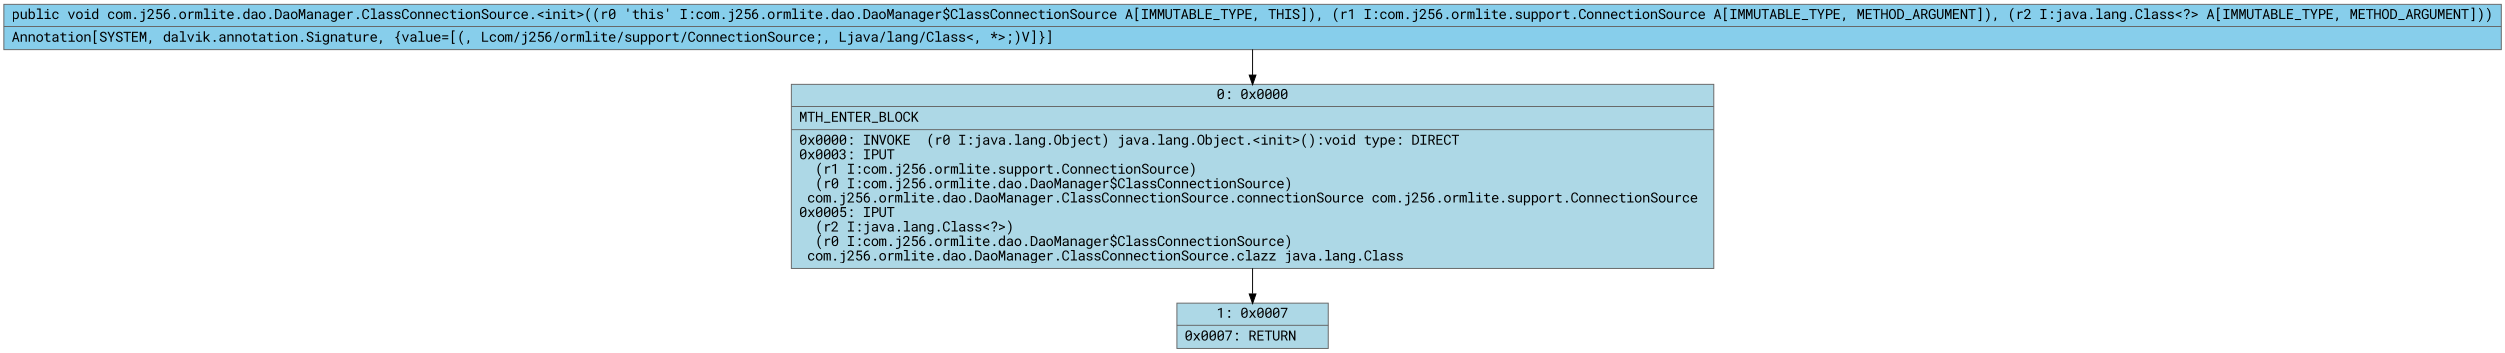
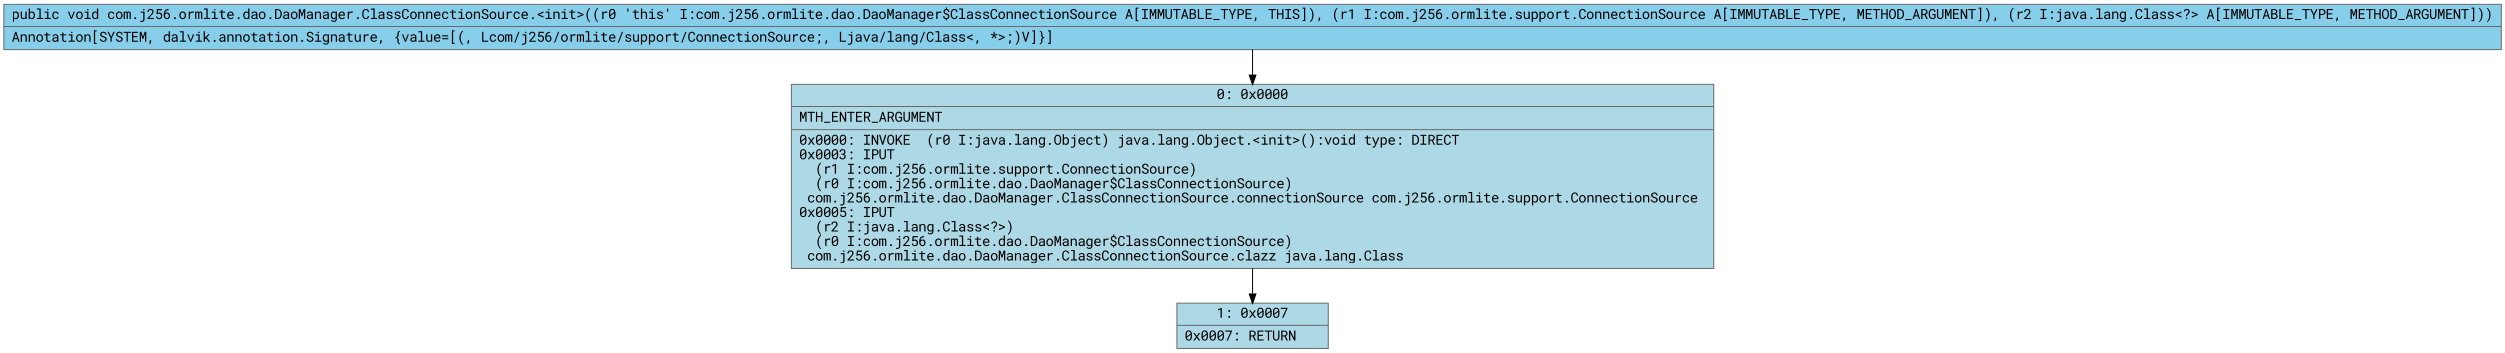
node "0: 0x0000": text "MTH_ENTER_BLOCK" -> "MTH_ENTER_ARGUMENT"
